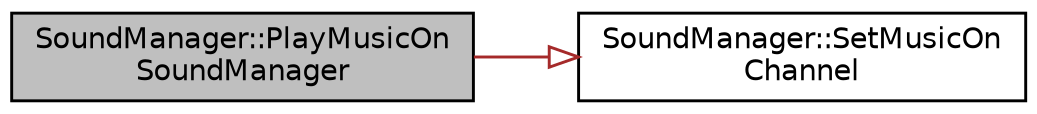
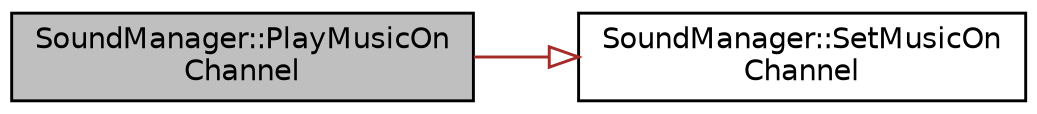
node "SoundManager::PlayMusicOn SoundManager": label "SoundManager::PlayMusicOn SoundManager" -> "SoundManager::PlayMusicOn Channel"
